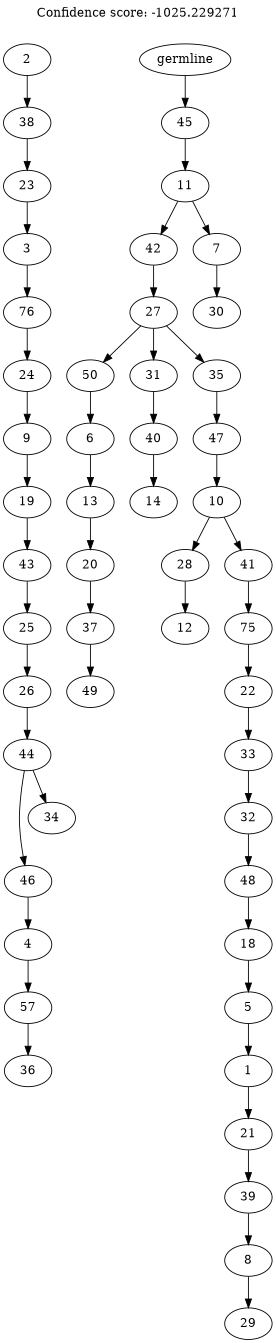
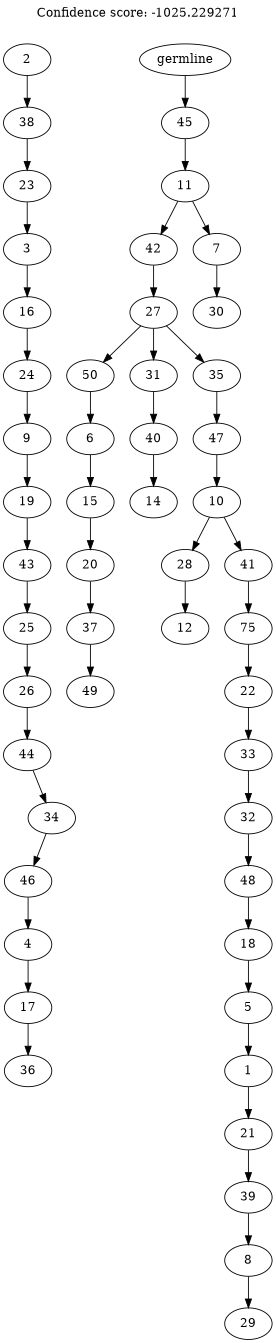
node "76": label "76" -> "16"
node "13": label "13" -> "15"
edge "44" -> "46": now "34" -> "46"
node "57": label "57" -> "17"
